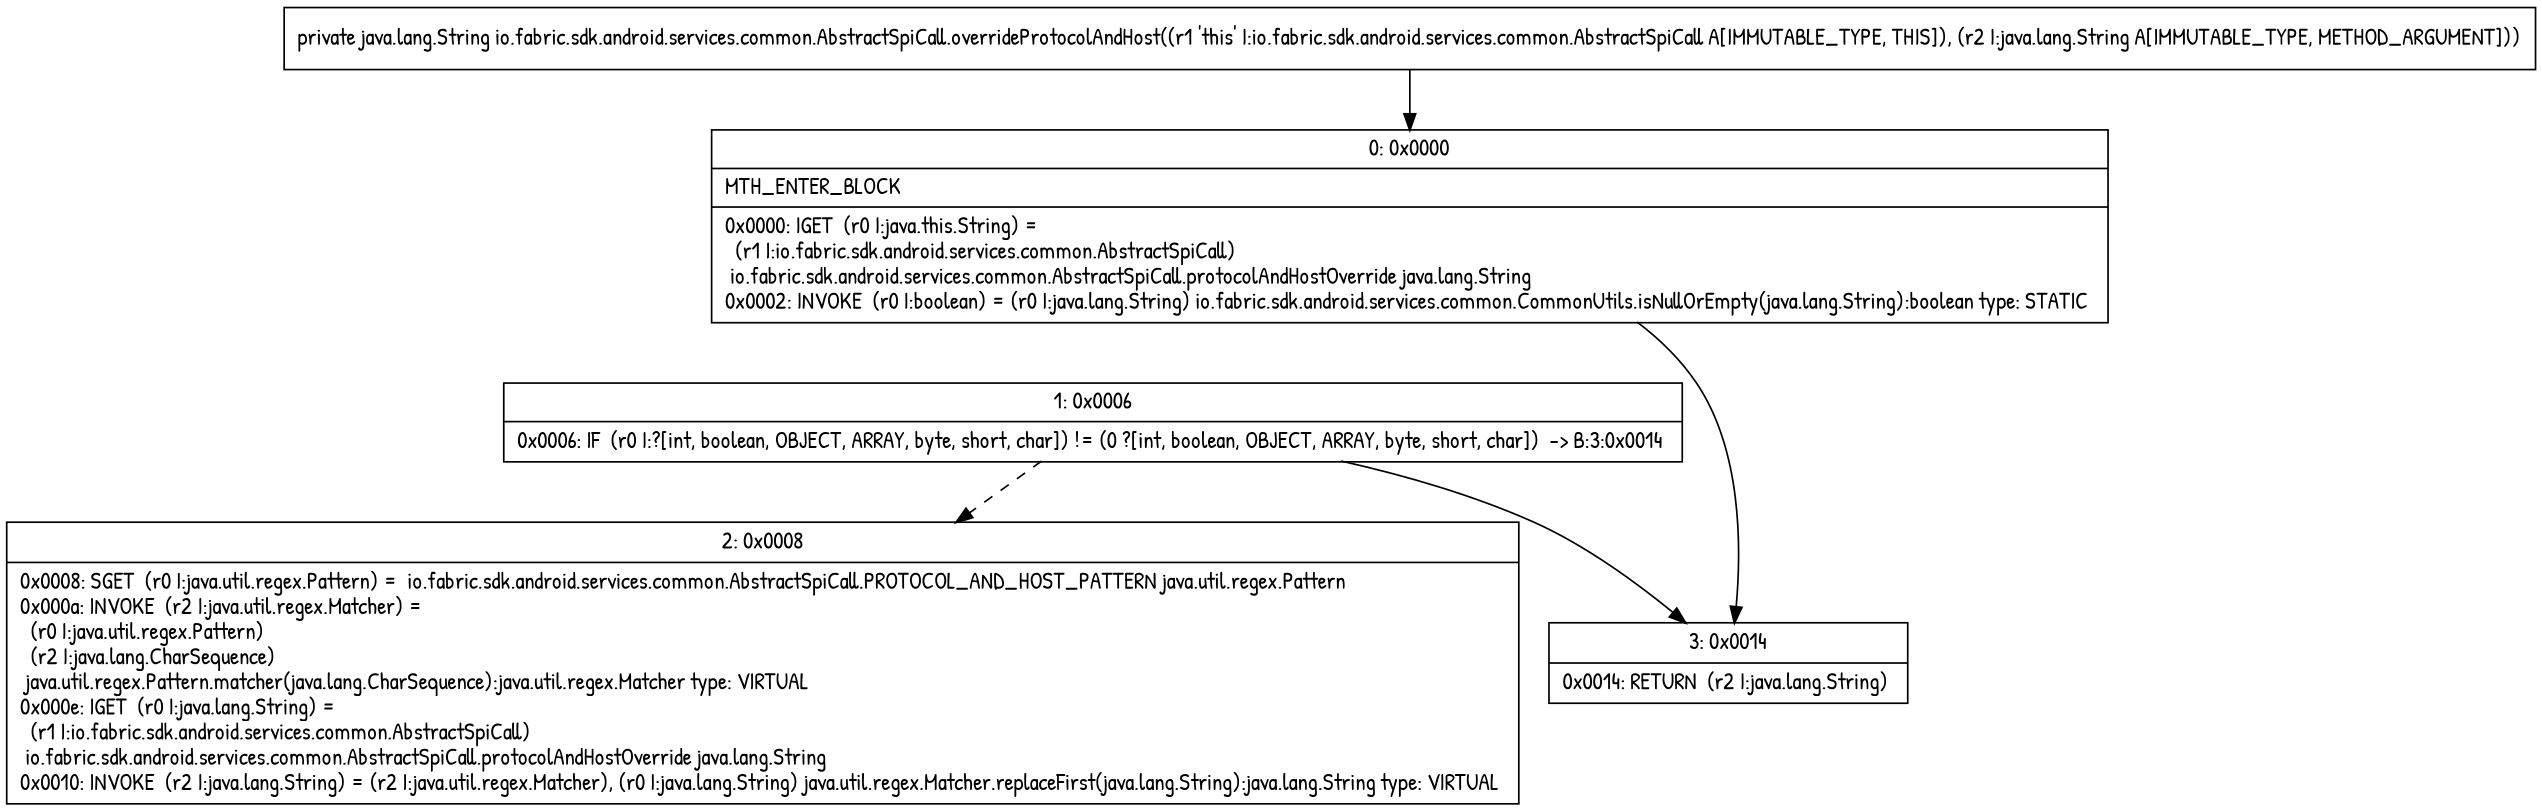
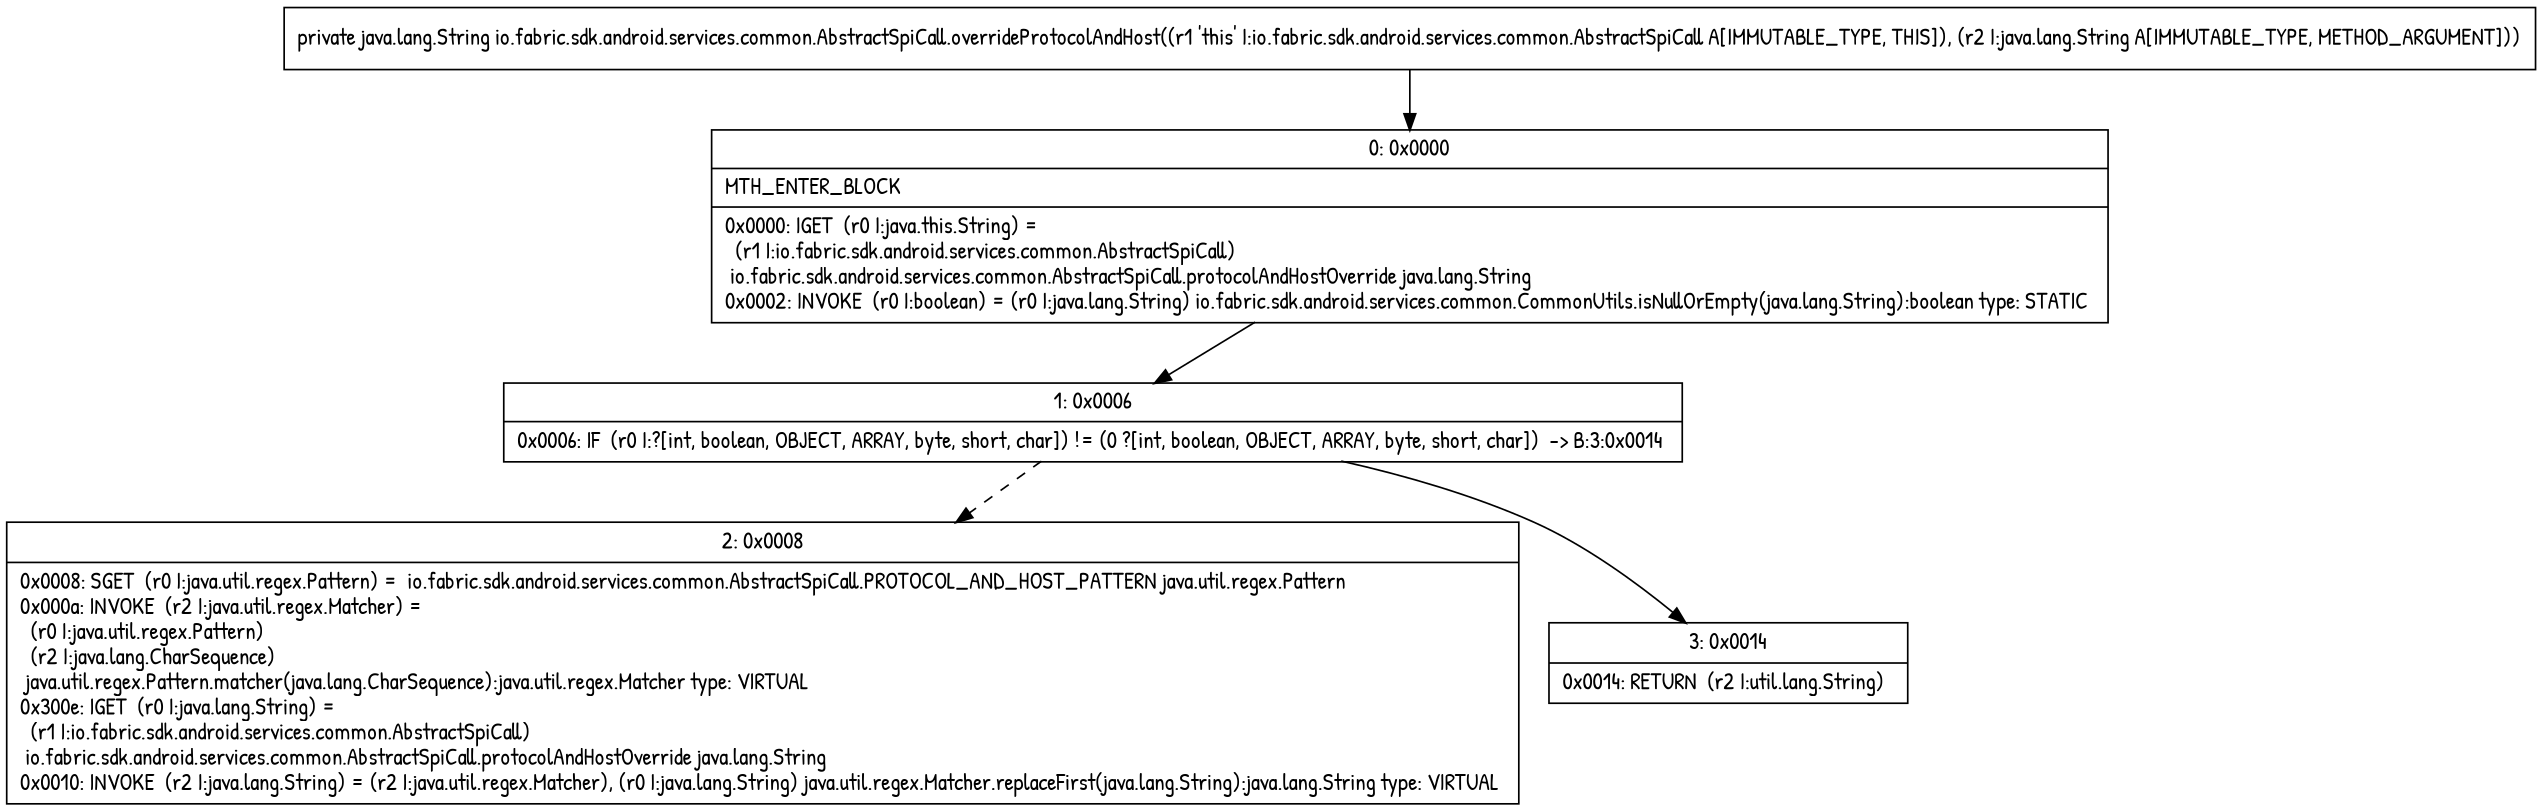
edge "0: 0x0000" -> "3: 0x0014": now "0: 0x0000" -> "1: 0x0006"
node "3: 0x0014": text "0x0014: RETURN  (r2 I:java.lang.String)" -> "0x0014: RETURN  (r2 I:util.lang.String)"
node "2: 0x0008": text "0x000e: IGET  (r0 I:java.lang.String) =" -> "0x300e: IGET  (r0 I:java.lang.String) ="
